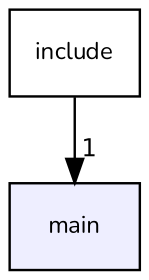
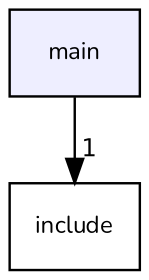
edge "include" -> "main": reversed
